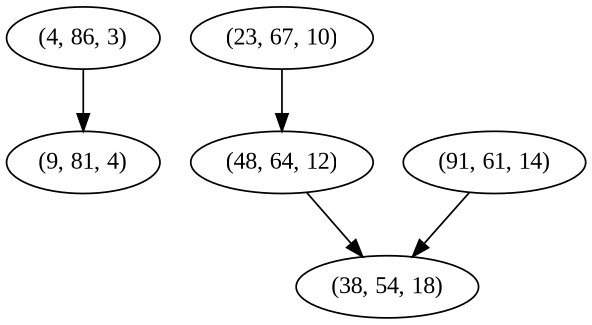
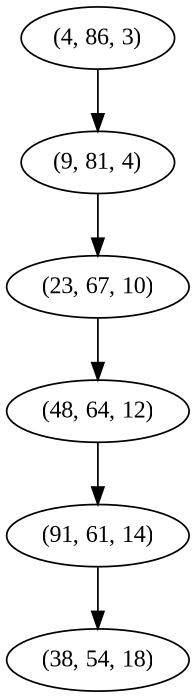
edge "(9, 81, 4)" -> "(23, 67, 10)": added
edge "(48, 64, 12)" -> "(38, 54, 18)": now "(48, 64, 12)" -> "(91, 61, 14)"
